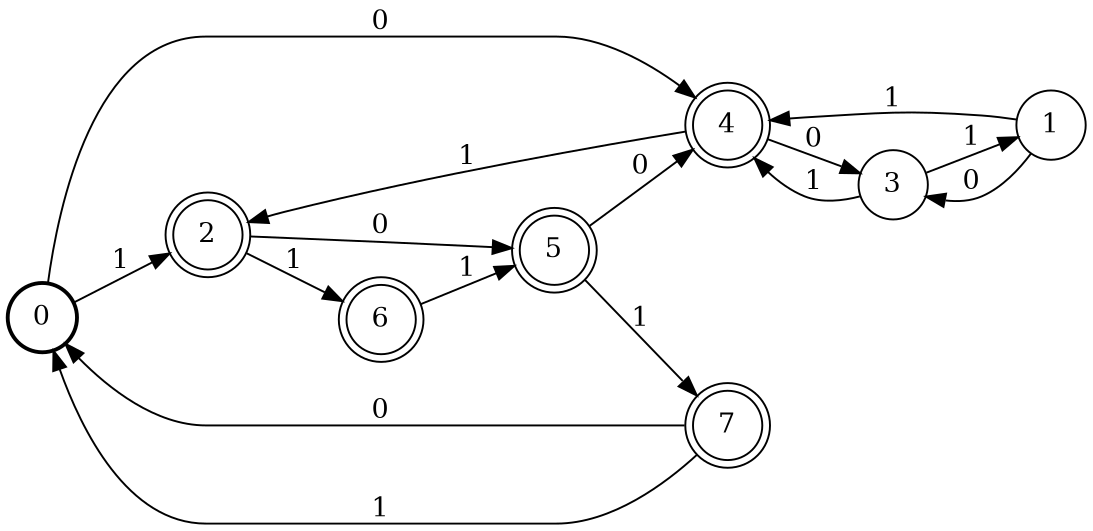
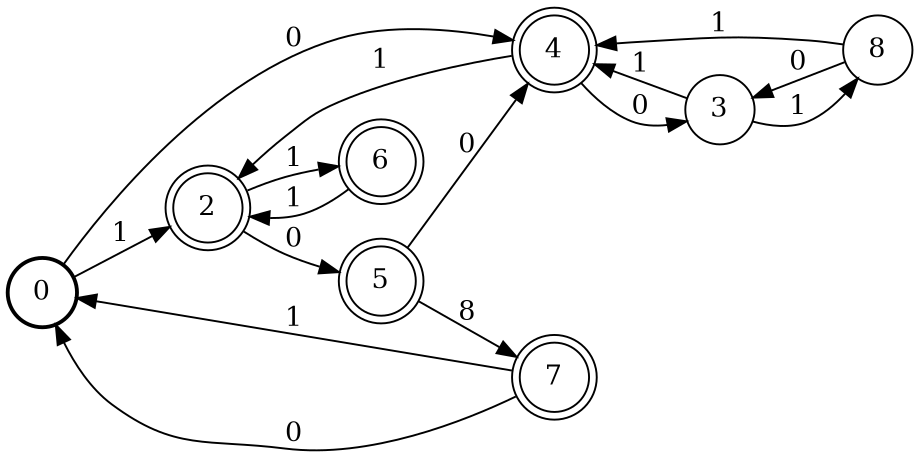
node "1": label "1" -> "8"
edge "6" -> "5": now "6" -> "2"
edge "5" -> "7": label "1" -> "8"
